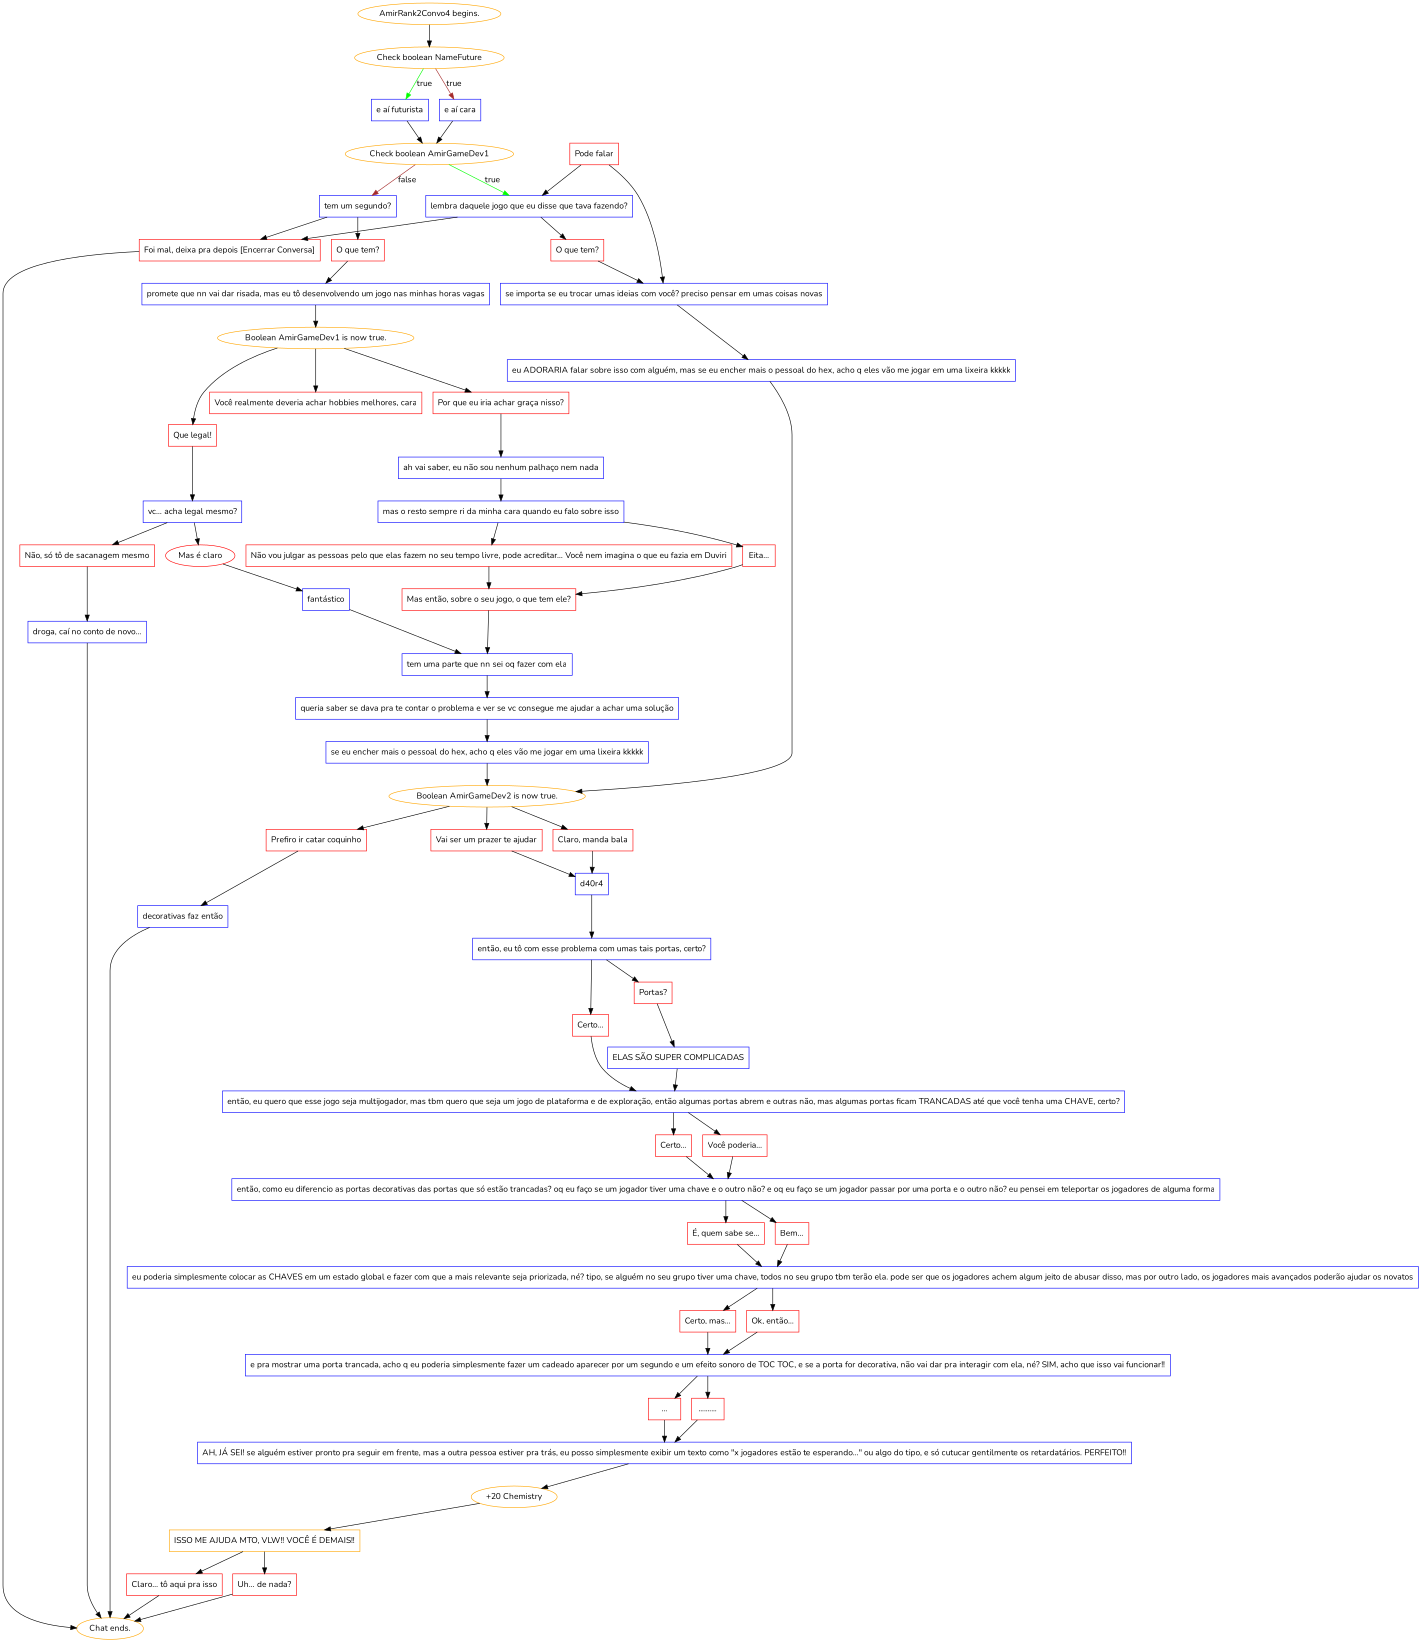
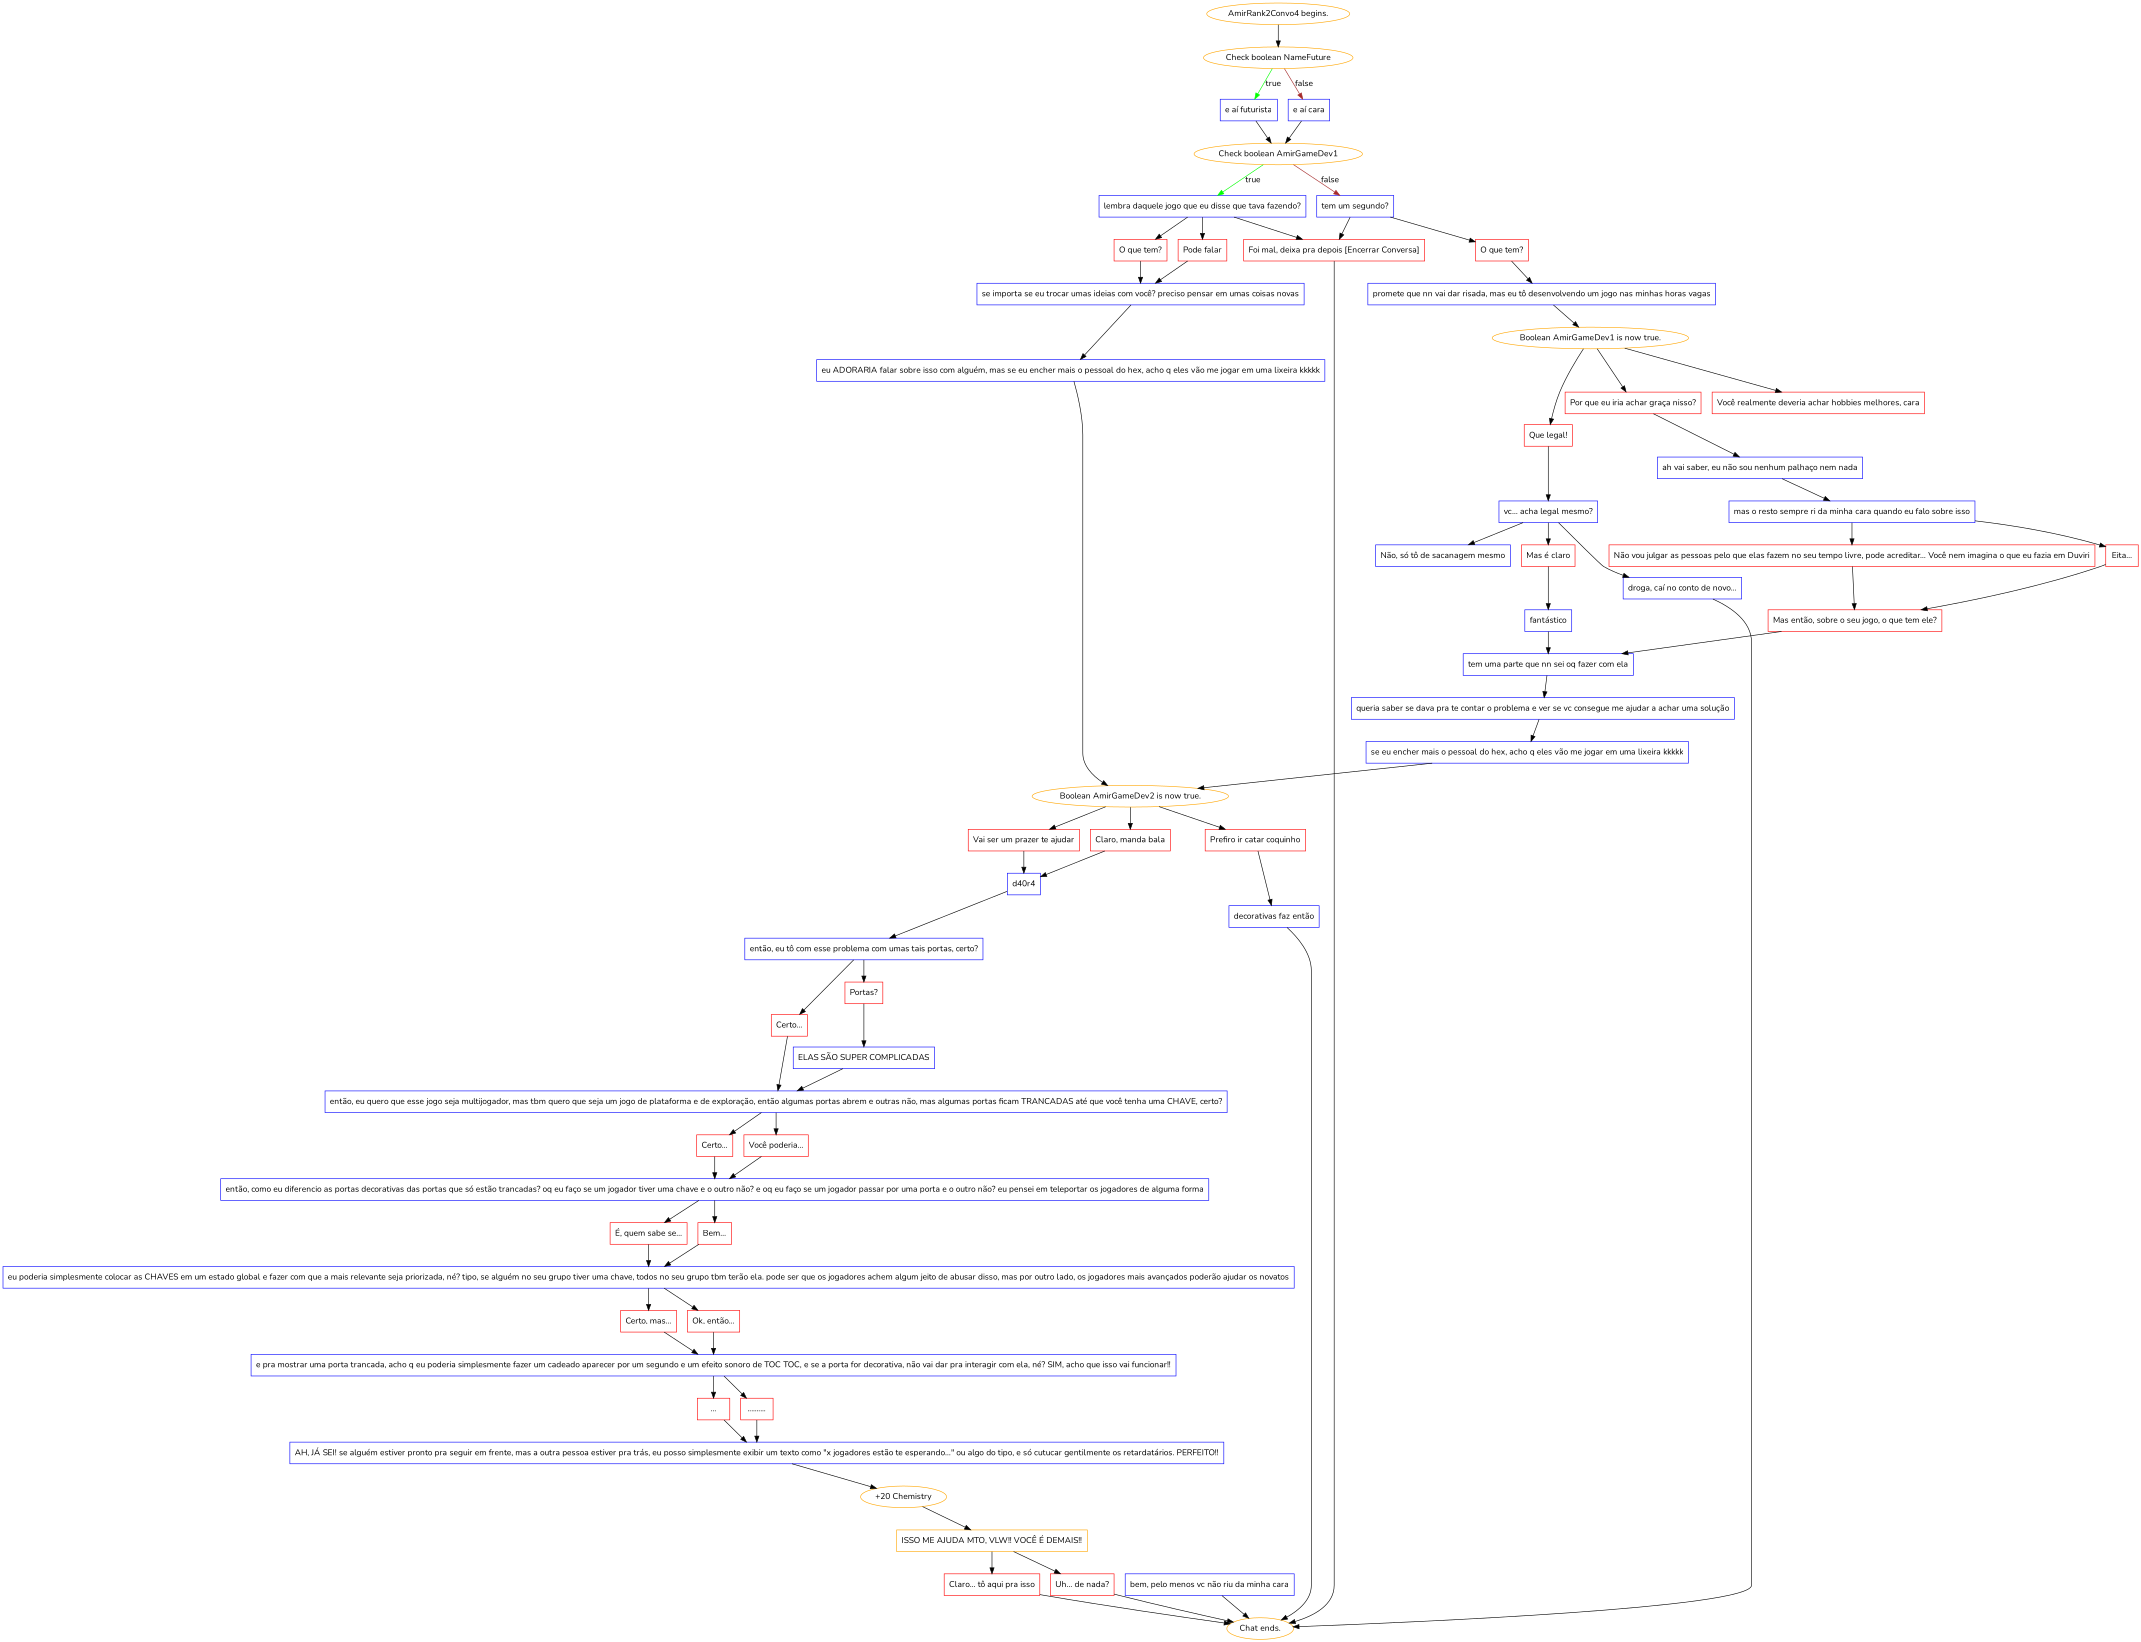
edge "Check boolean NameFuture" -> "e aí cara": label "true" -> "false"
edge "Pode falar" -> "lembra daquele jogo que eu disse que tava fazendo?": reversed
node "Não, só tô de sacanagem mesmo": color red -> blue
node "Mas é claro": shape ellipse -> box
edge "Não, só tô de sacanagem mesmo" -> "droga, caí no conto de novo…": now "vc… acha legal mesmo?" -> "droga, caí no conto de novo…"
node "bem, pelo menos vc não riu da minha cara": added
